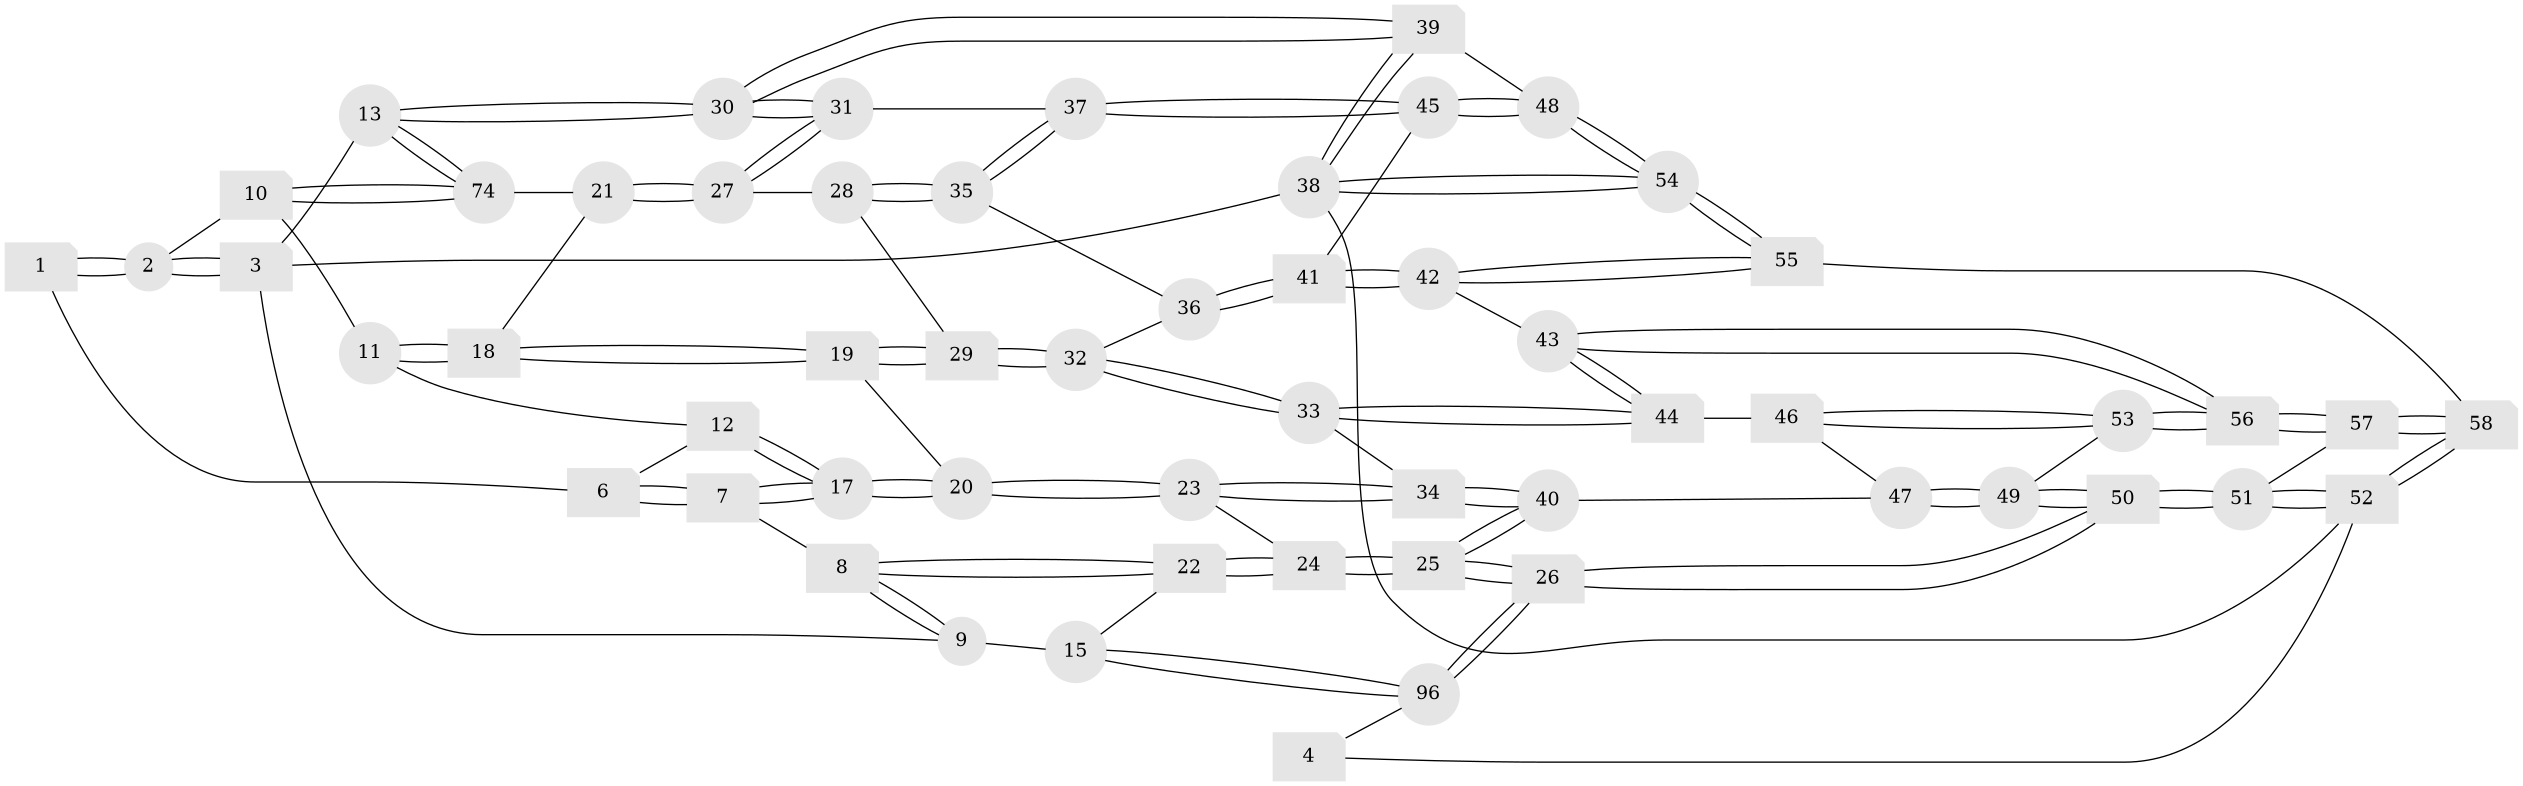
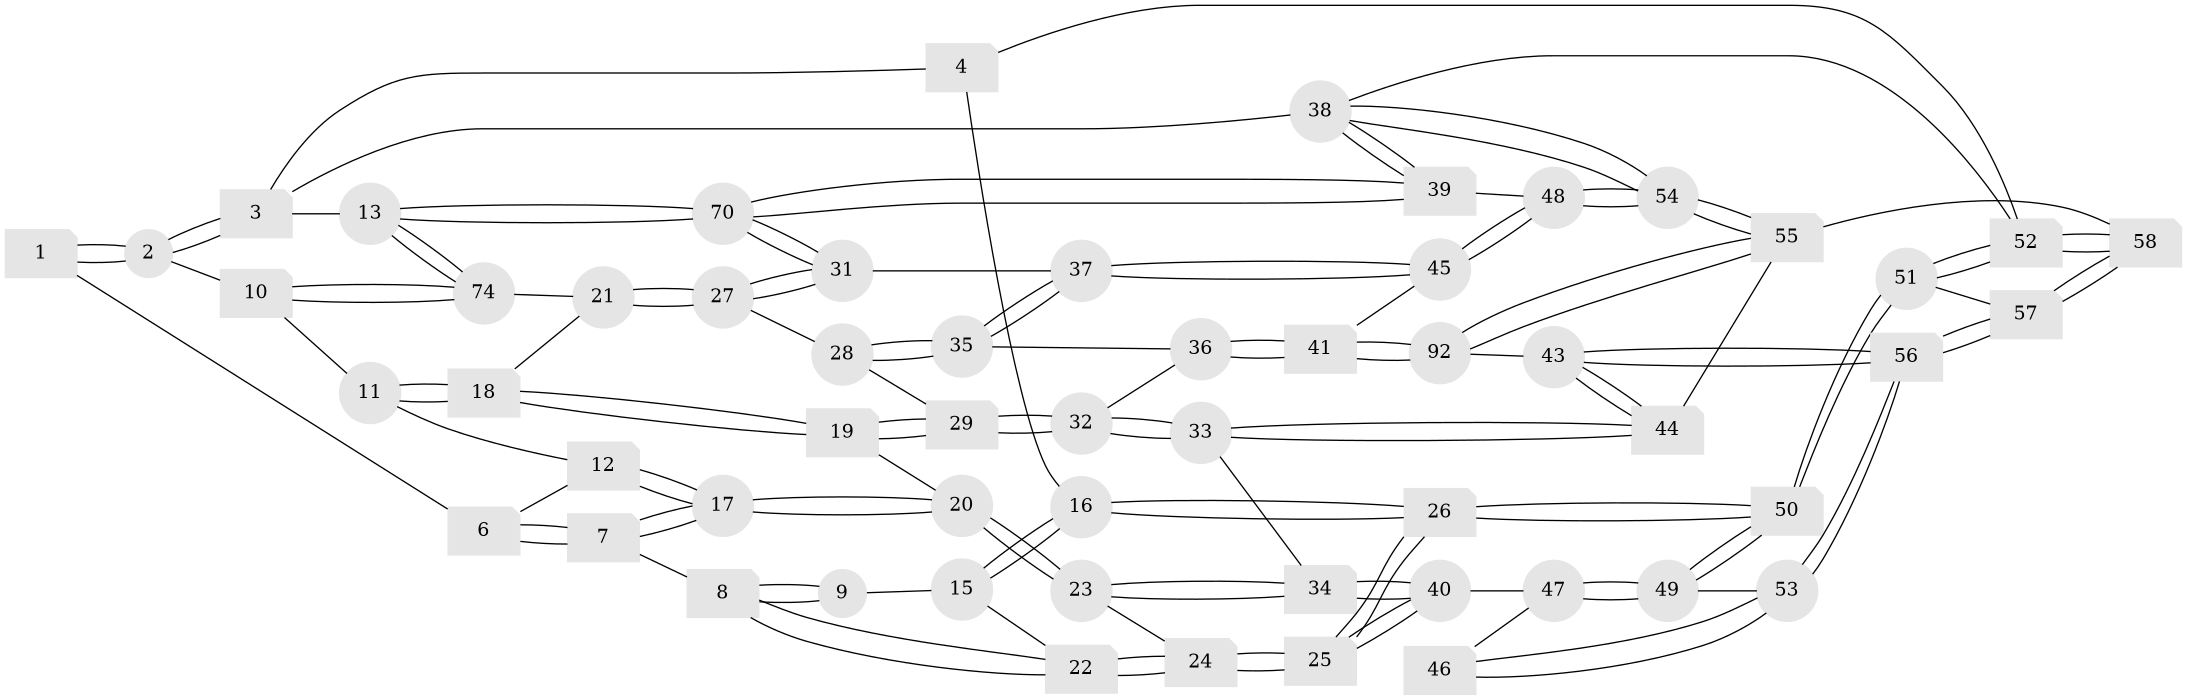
node "30": label "30" -> "70"
node "42": label "42" -> "92"
edge "44" -- "46": now "44" -- "55"
edge "3" -- "9": now "3" -- "4"
node "96": label "96" -> "16"
